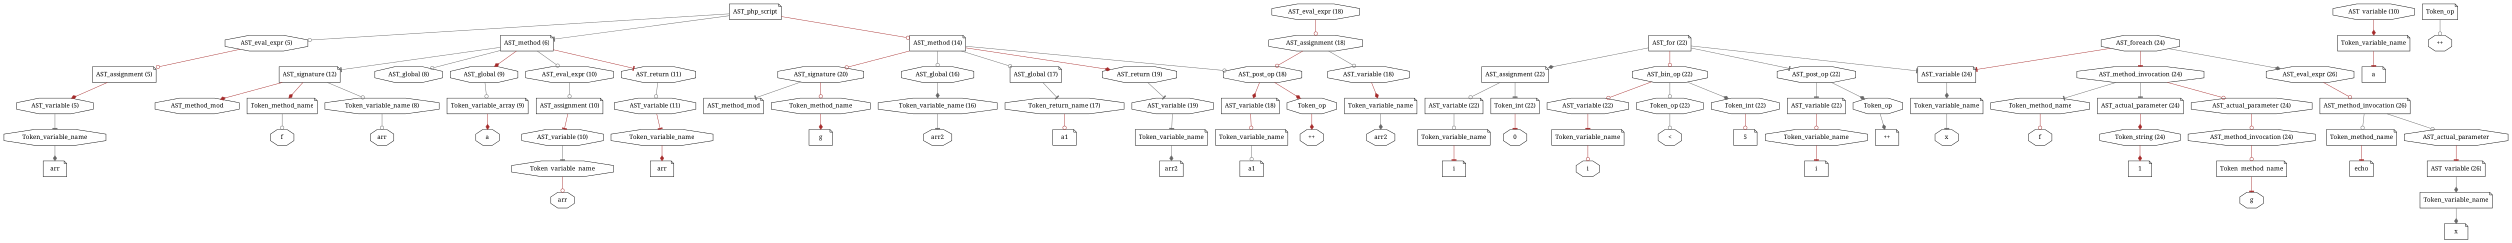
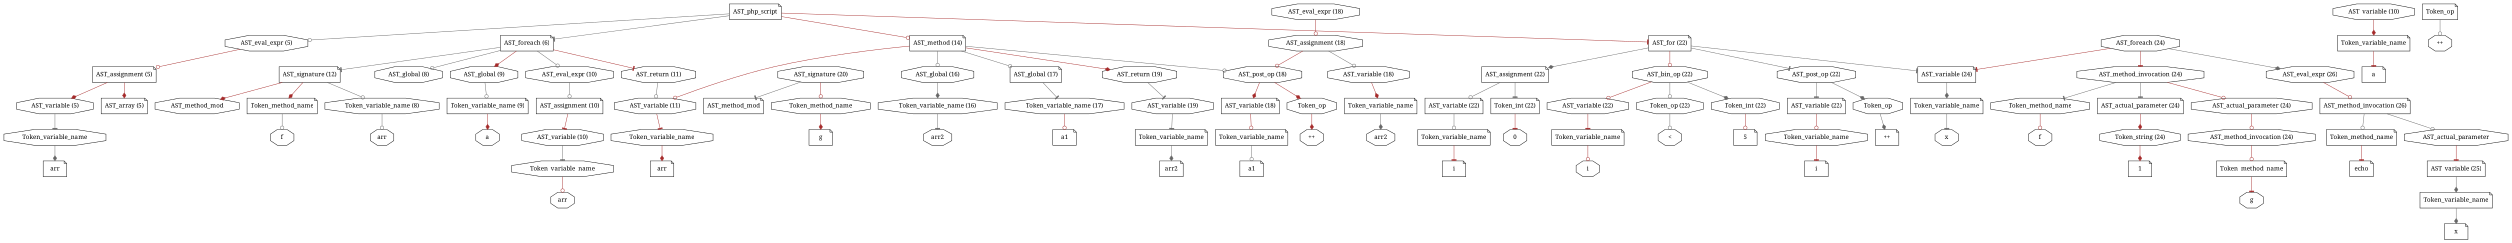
edge "AST_php_script" -> "AST_for (22)": added
node "AST_method (6)": label "AST_method (6)" -> "AST_foreach (6)"
edge "AST_method (14)" -> "AST_signature (20)": now "AST_method (14)" -> "AST_variable (11)"
node "AST_array (5)": added
node "Token_variable_array (9)": label "Token_variable_array (9)" -> "Token_variable_name (9)"
node "Token_return_name (17)": label "Token_return_name (17)" -> "Token_variable_name (17)"
node "AST_variable (26)": label "AST_variable (26)" -> "AST_variable (25)"
